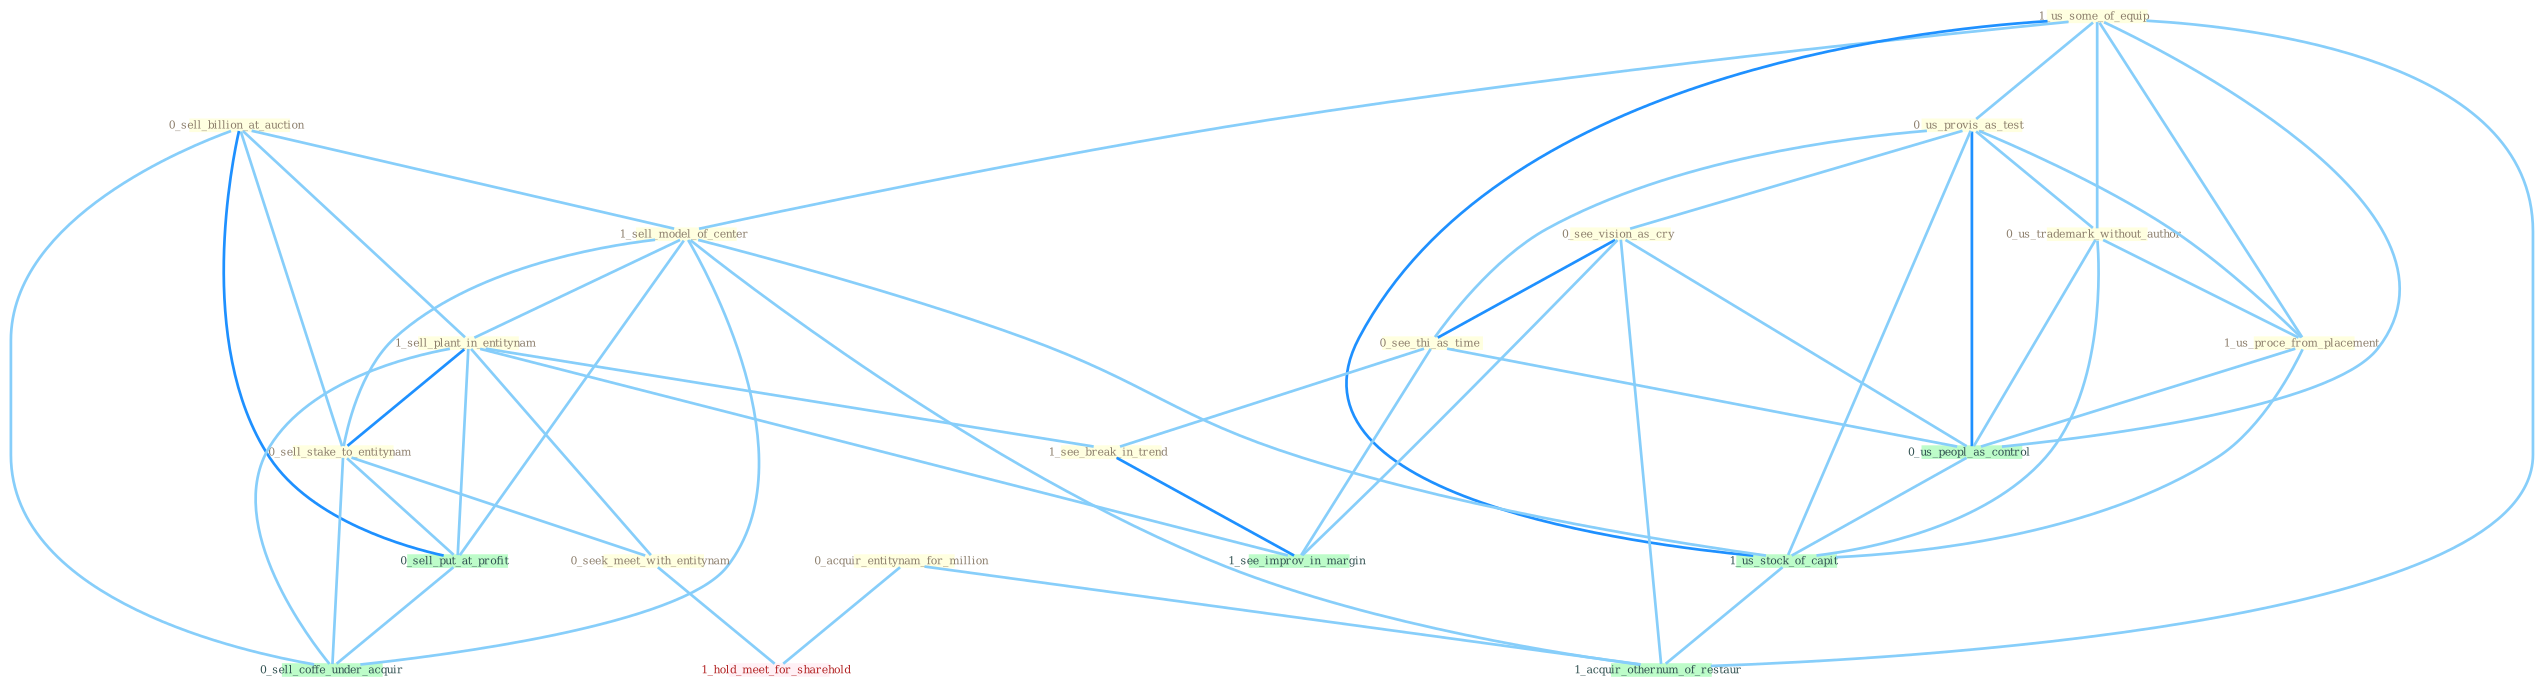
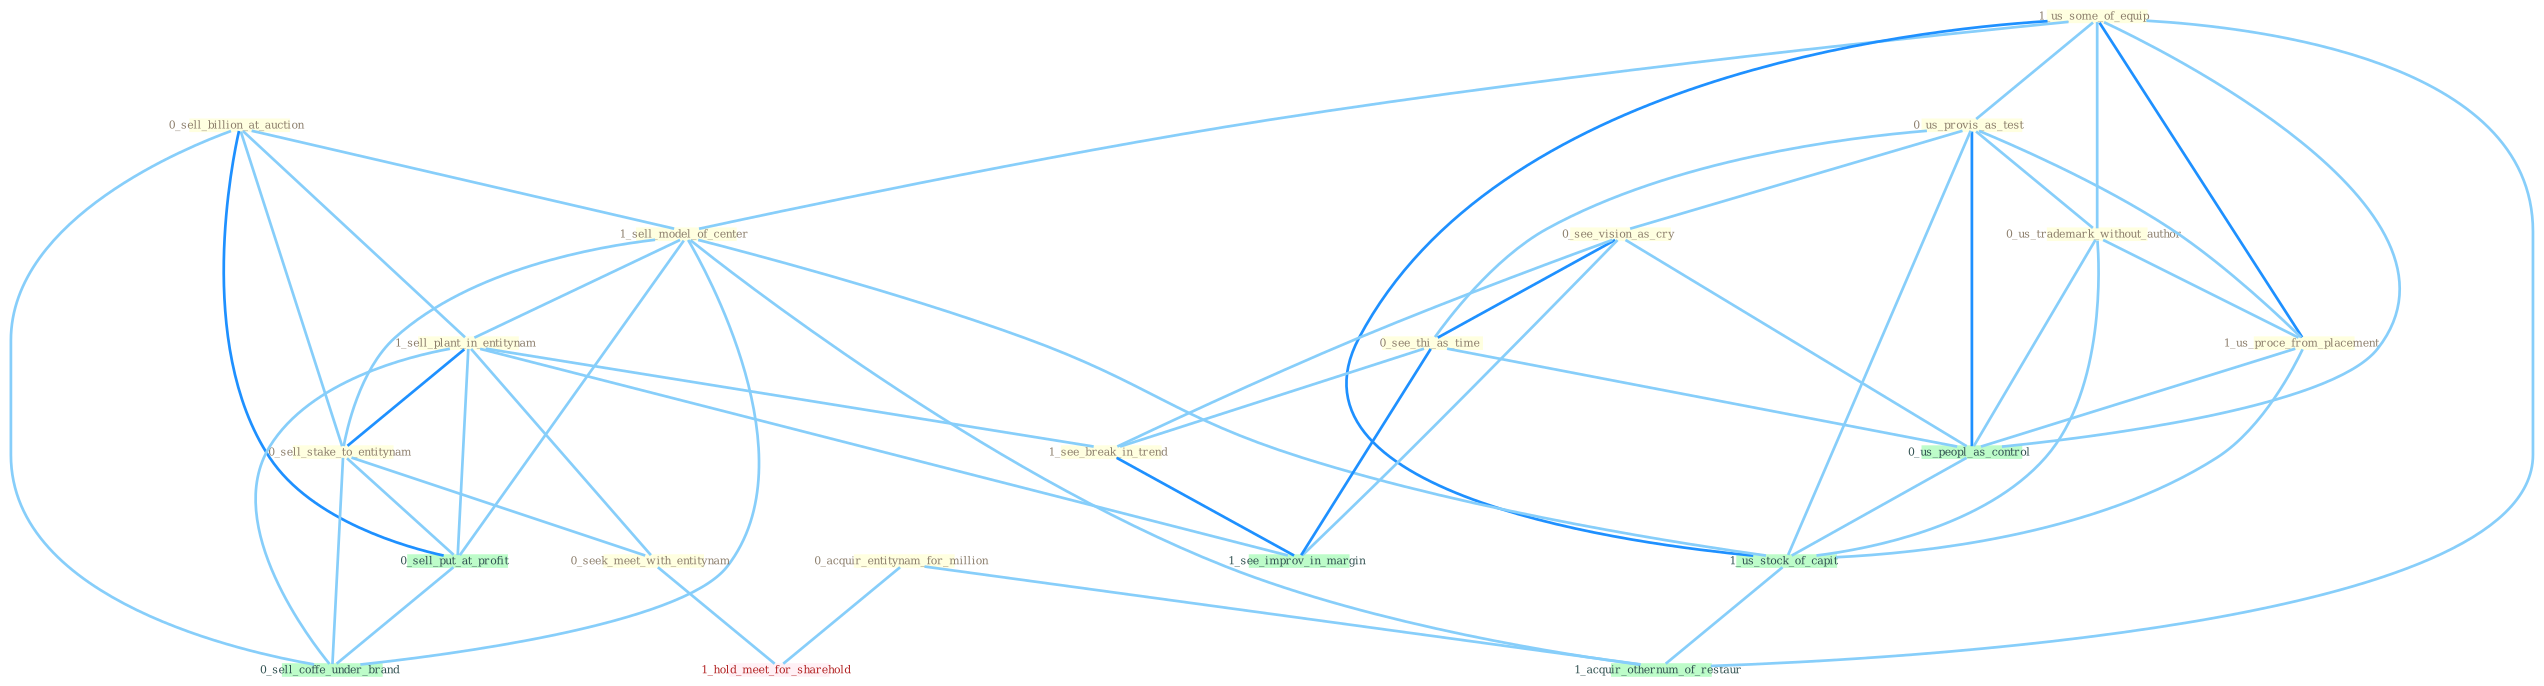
edge "1_us_some_of_equip" -- "1_us_proce_from_placement": color #87cefa -> #1e90ff
edge "0_see_vision_as_cry" -- "1_acquir_othernum_of_restaur": now "0_see_vision_as_cry" -- "1_see_break_in_trend"
edge "0_see_thi_as_time" -- "1_see_improv_in_margin": color #87cefa -> #1e90ff
node "0_sell_coffe_under_acquir": label "0_sell_coffe_under_acquir" -> "0_sell_coffe_under_brand"
